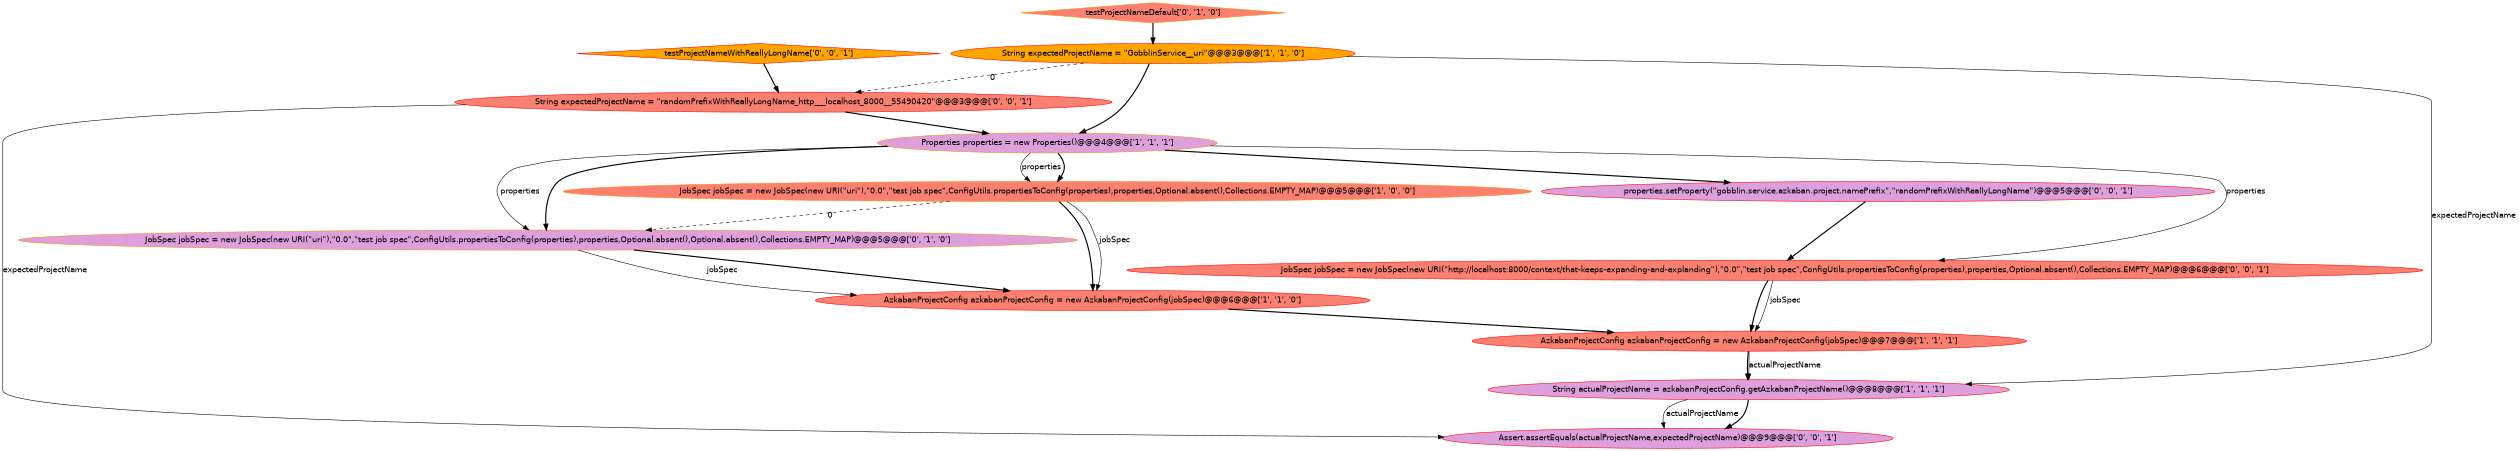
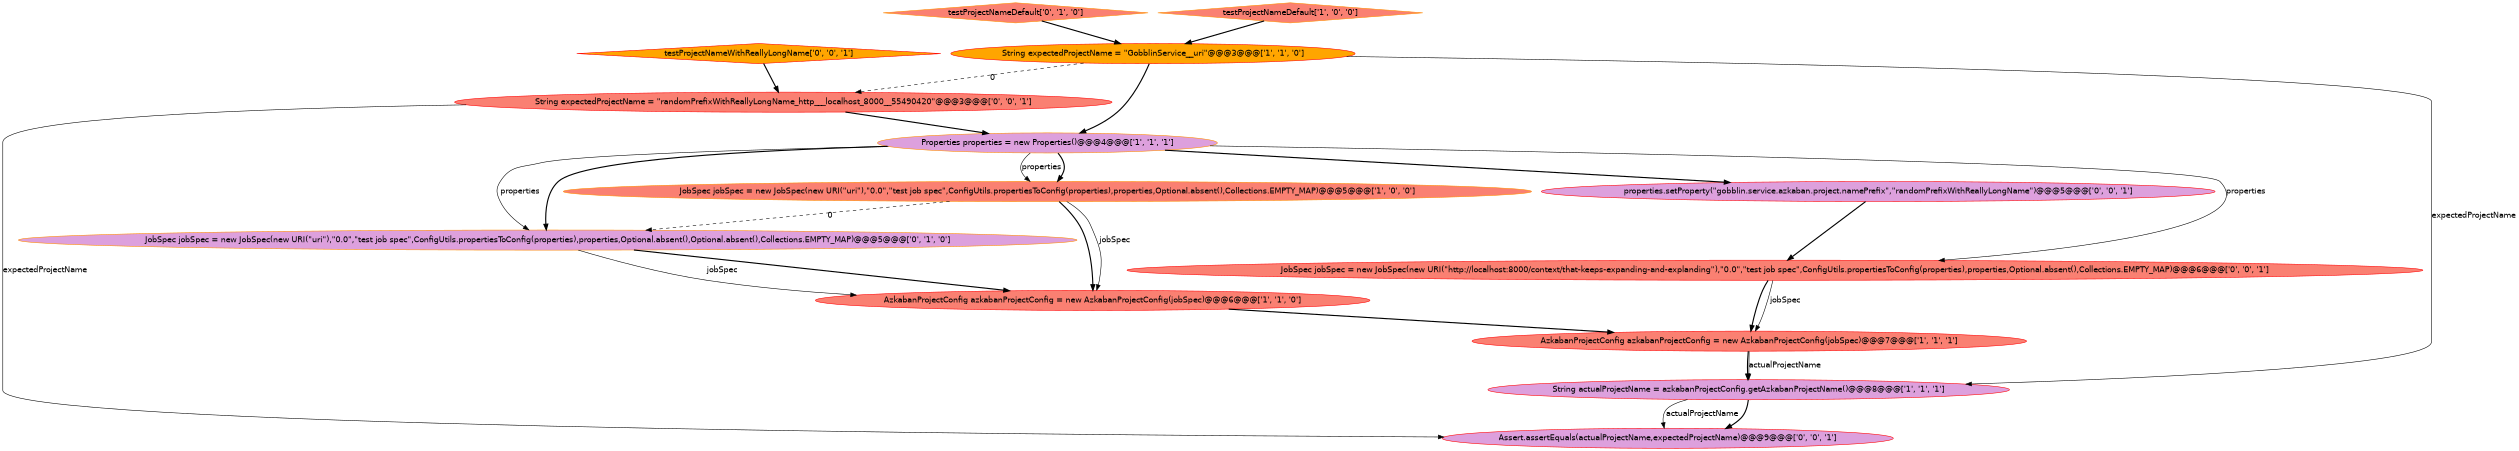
node "testProjectNameDefault['1', '0', '0']": added
